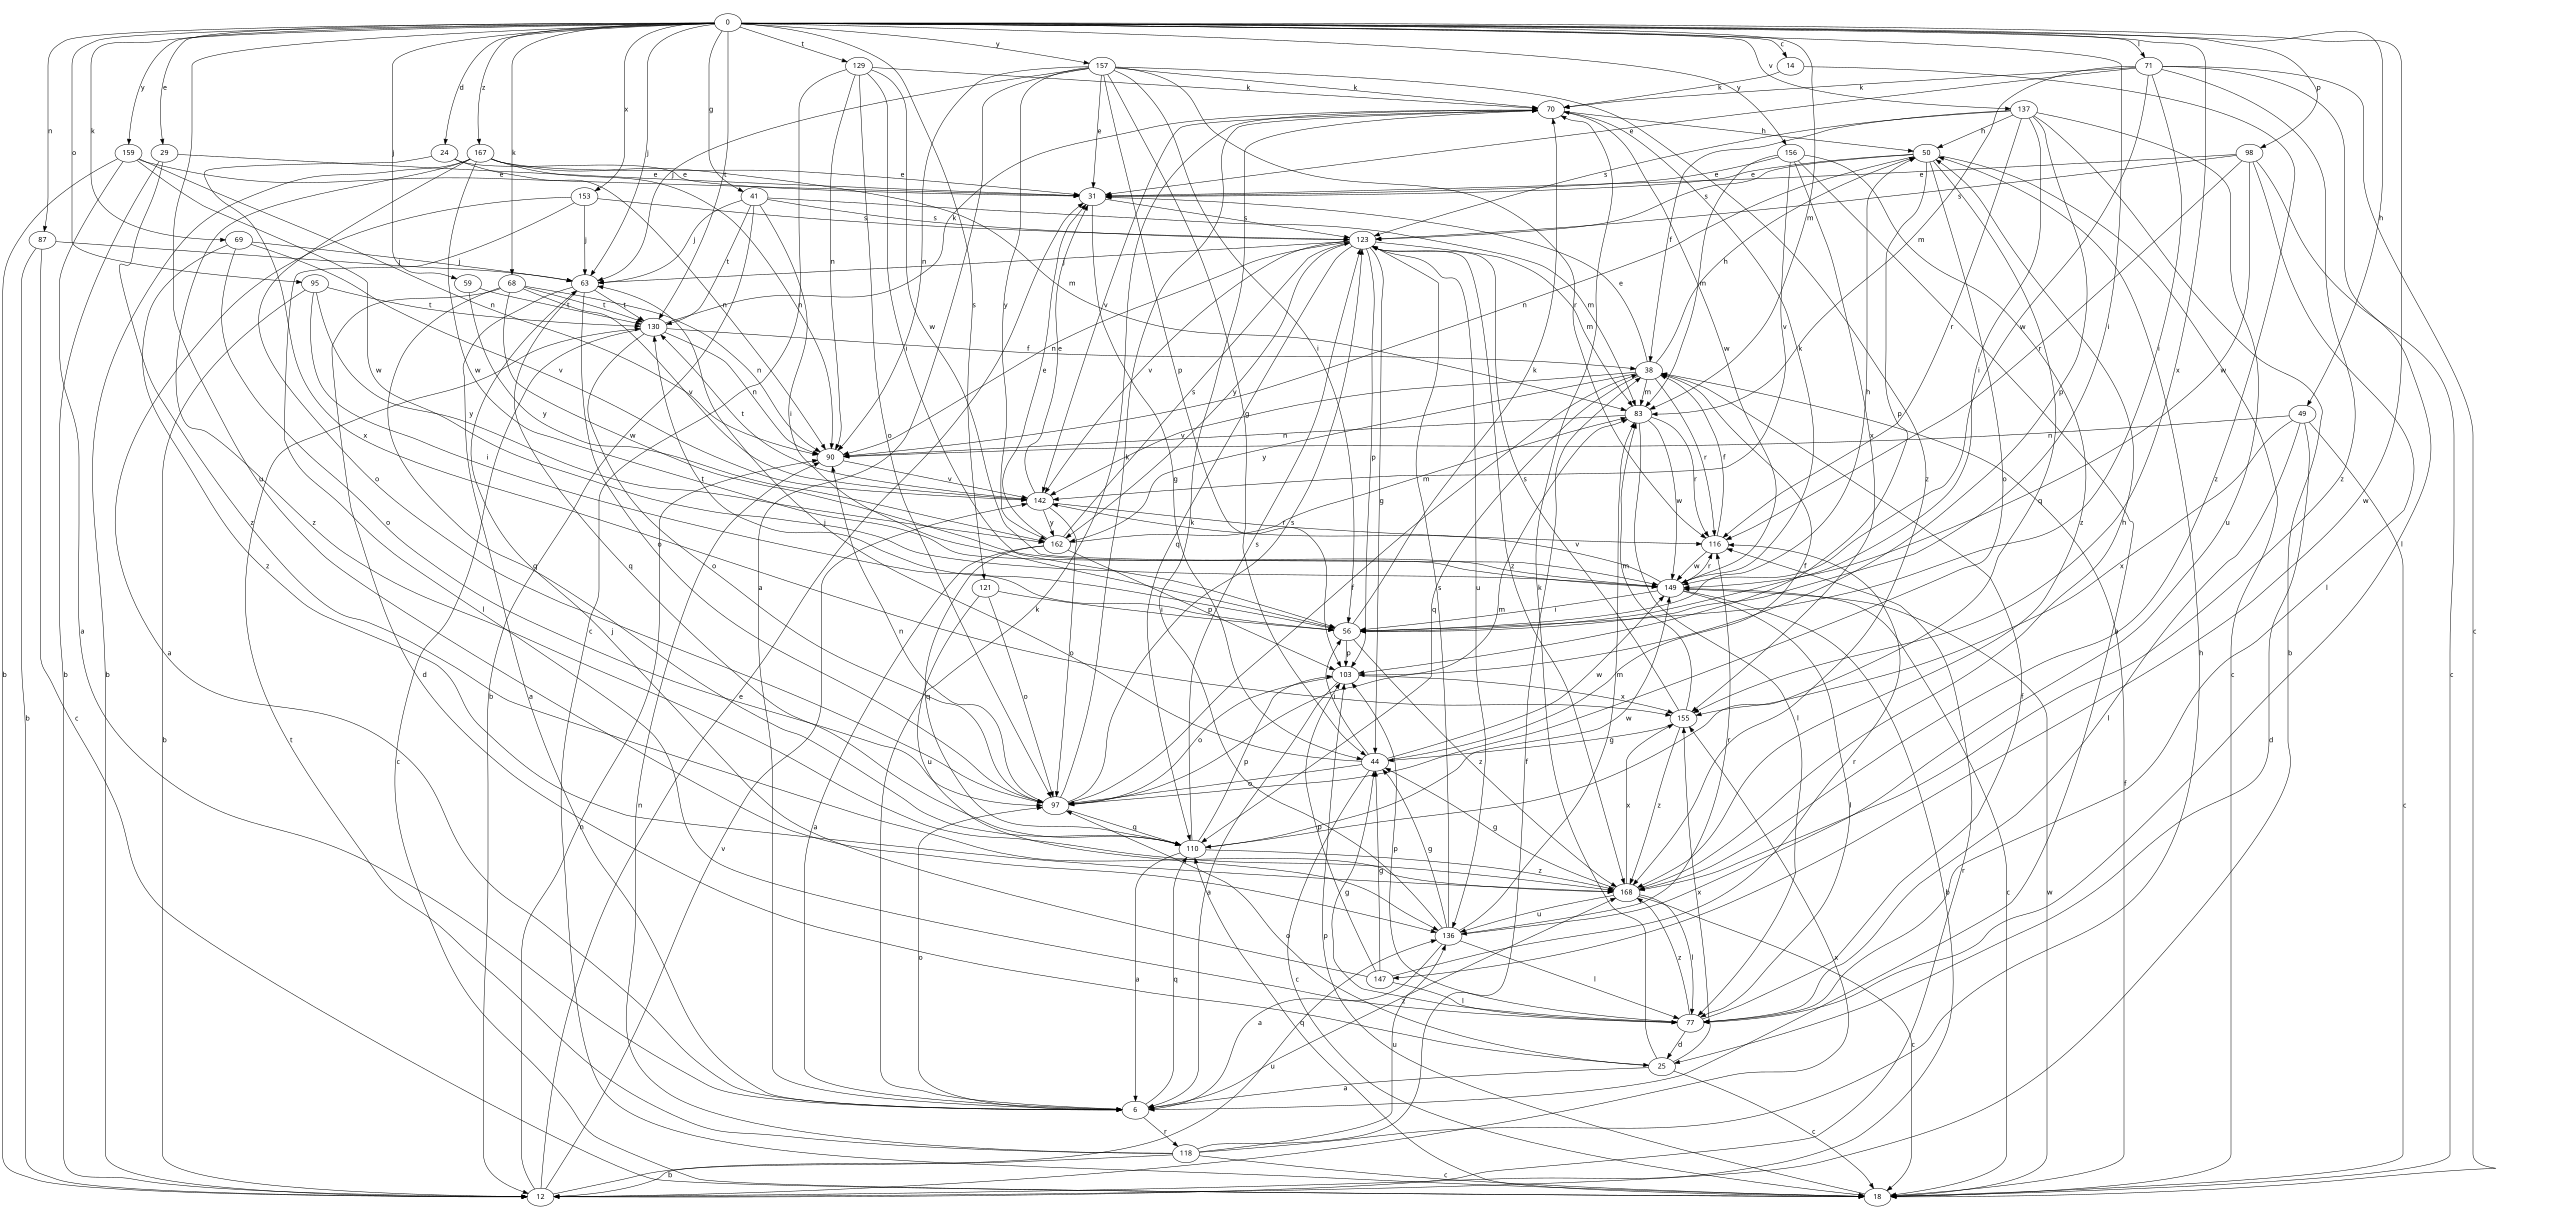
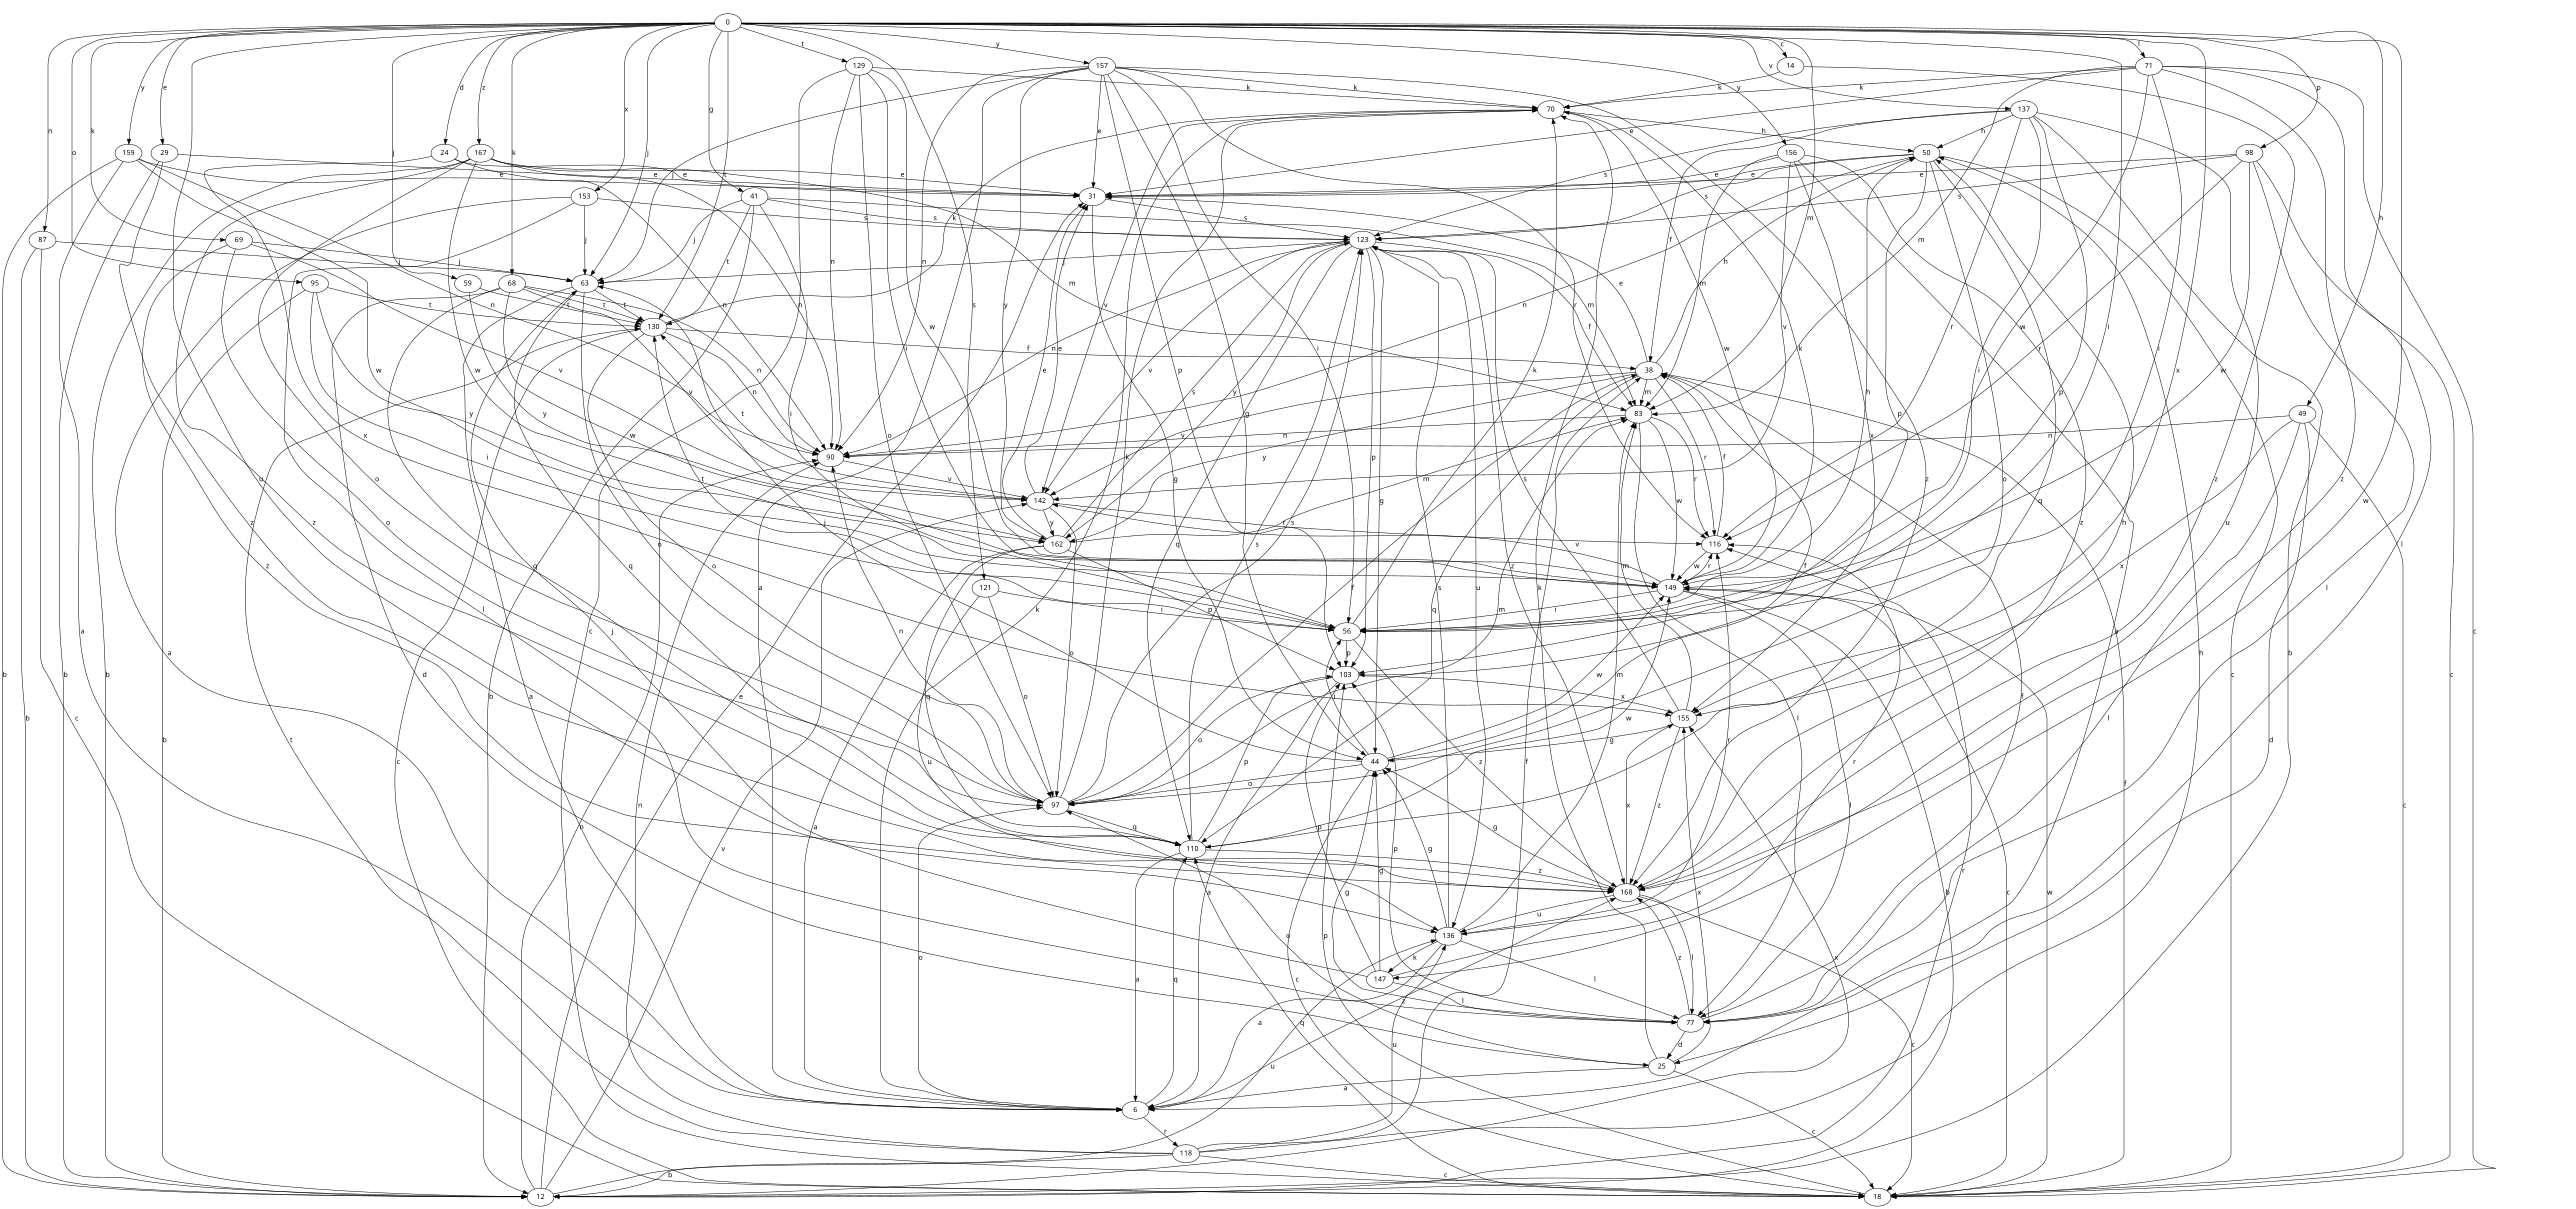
edge "123" -> "83": label "m" -> "f"
edge "136" -> "70": now "136" -> "147"
